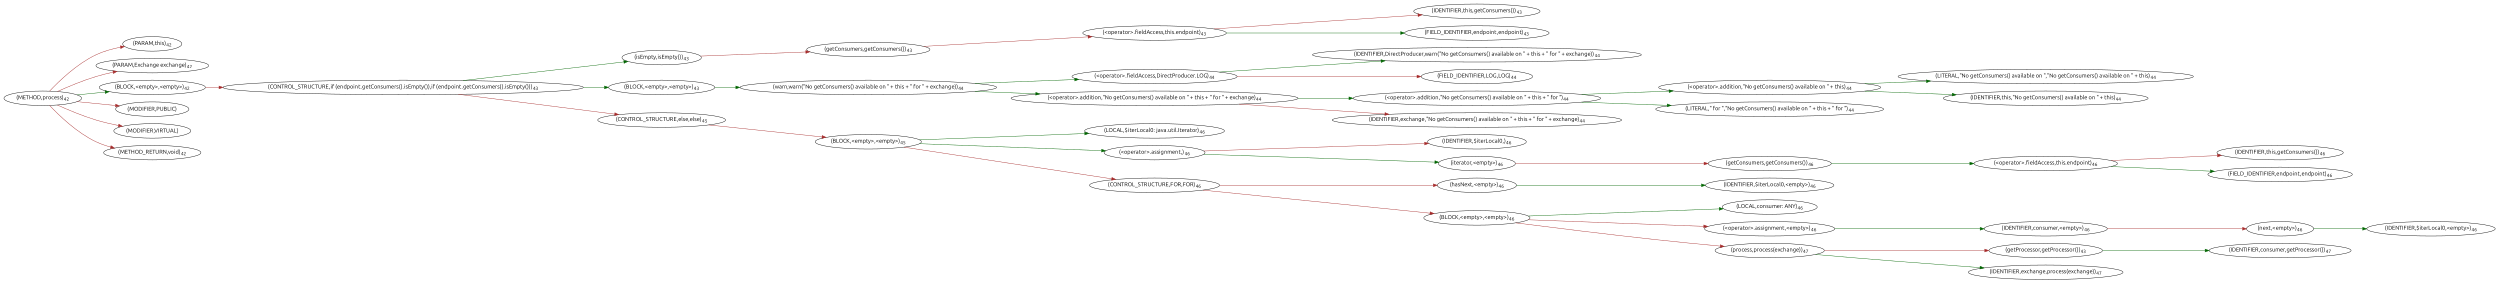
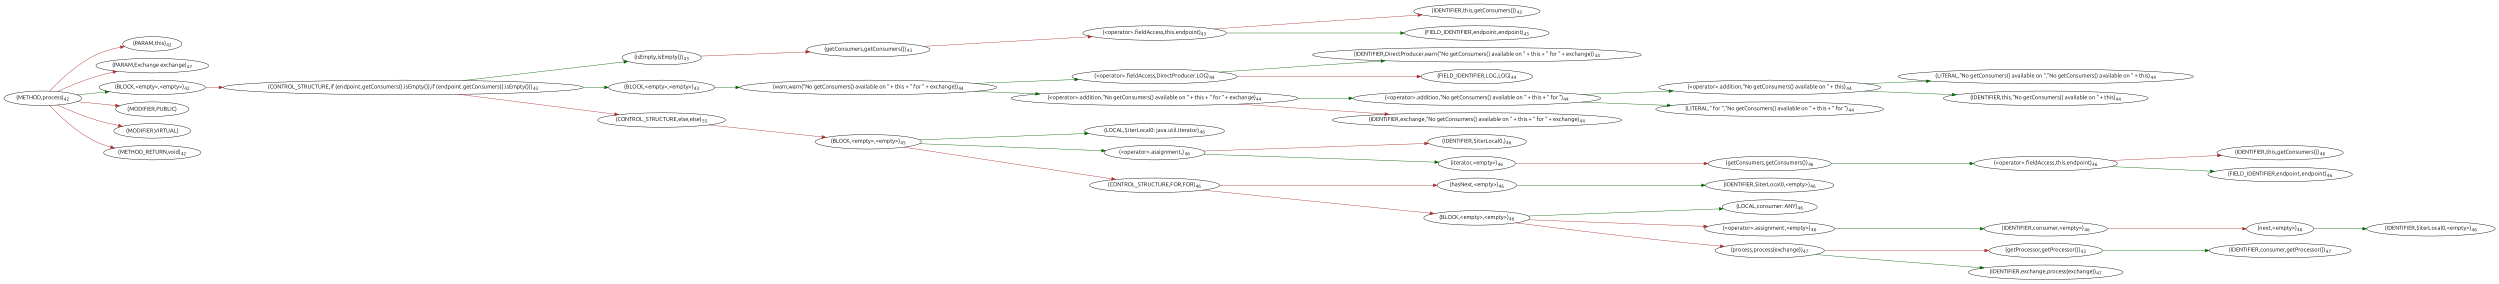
node "(CONTROL_STRUCTURE,else,else)": text "45" -> "55"
